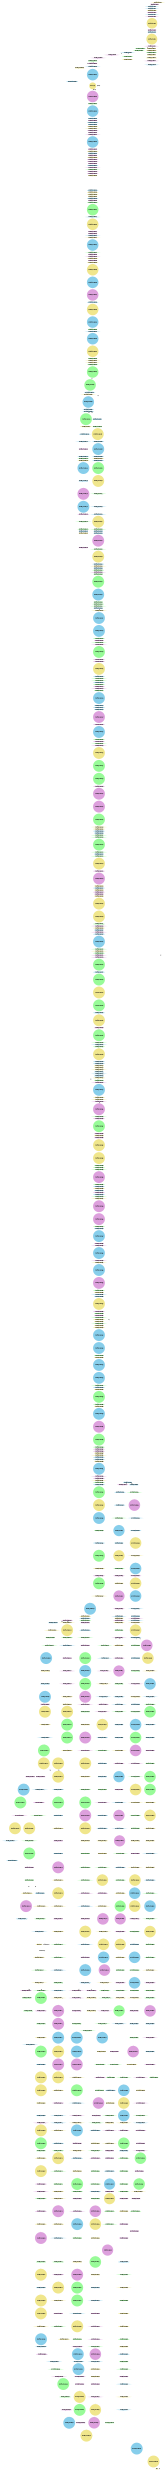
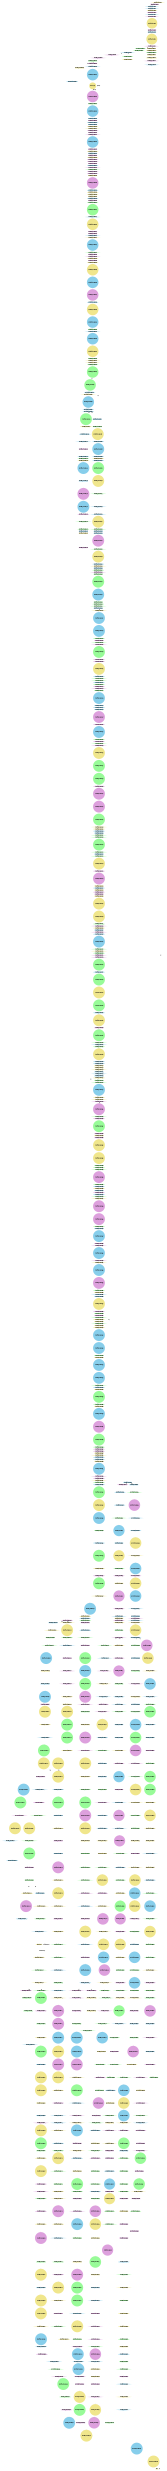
node "LEGUP_F___ieee754_rem_pio2f_BB__83_333": added
node "LEGUP_F___ieee754_rem_pio2f_BB__142_519": fillcolor plum -> palegreen
node "LEGUP_F___ieee754_rem_pio2f_BB__196_705": removed
node "LEGUP_F___ieee754_rem_pio2f_BB__30_77": added
